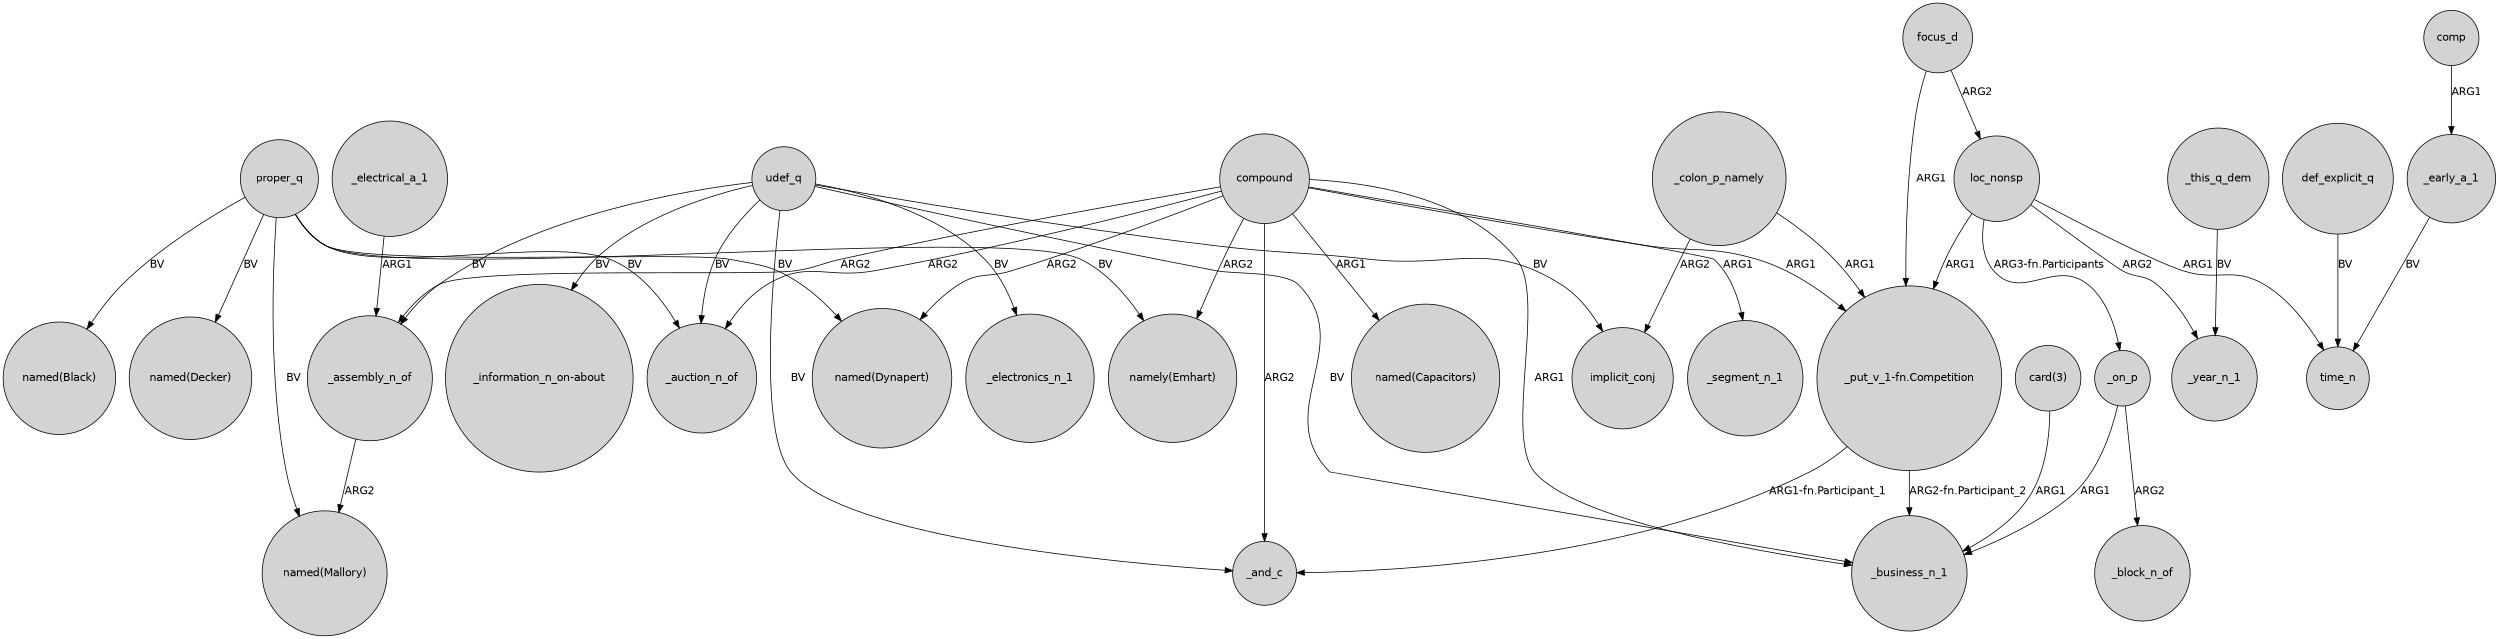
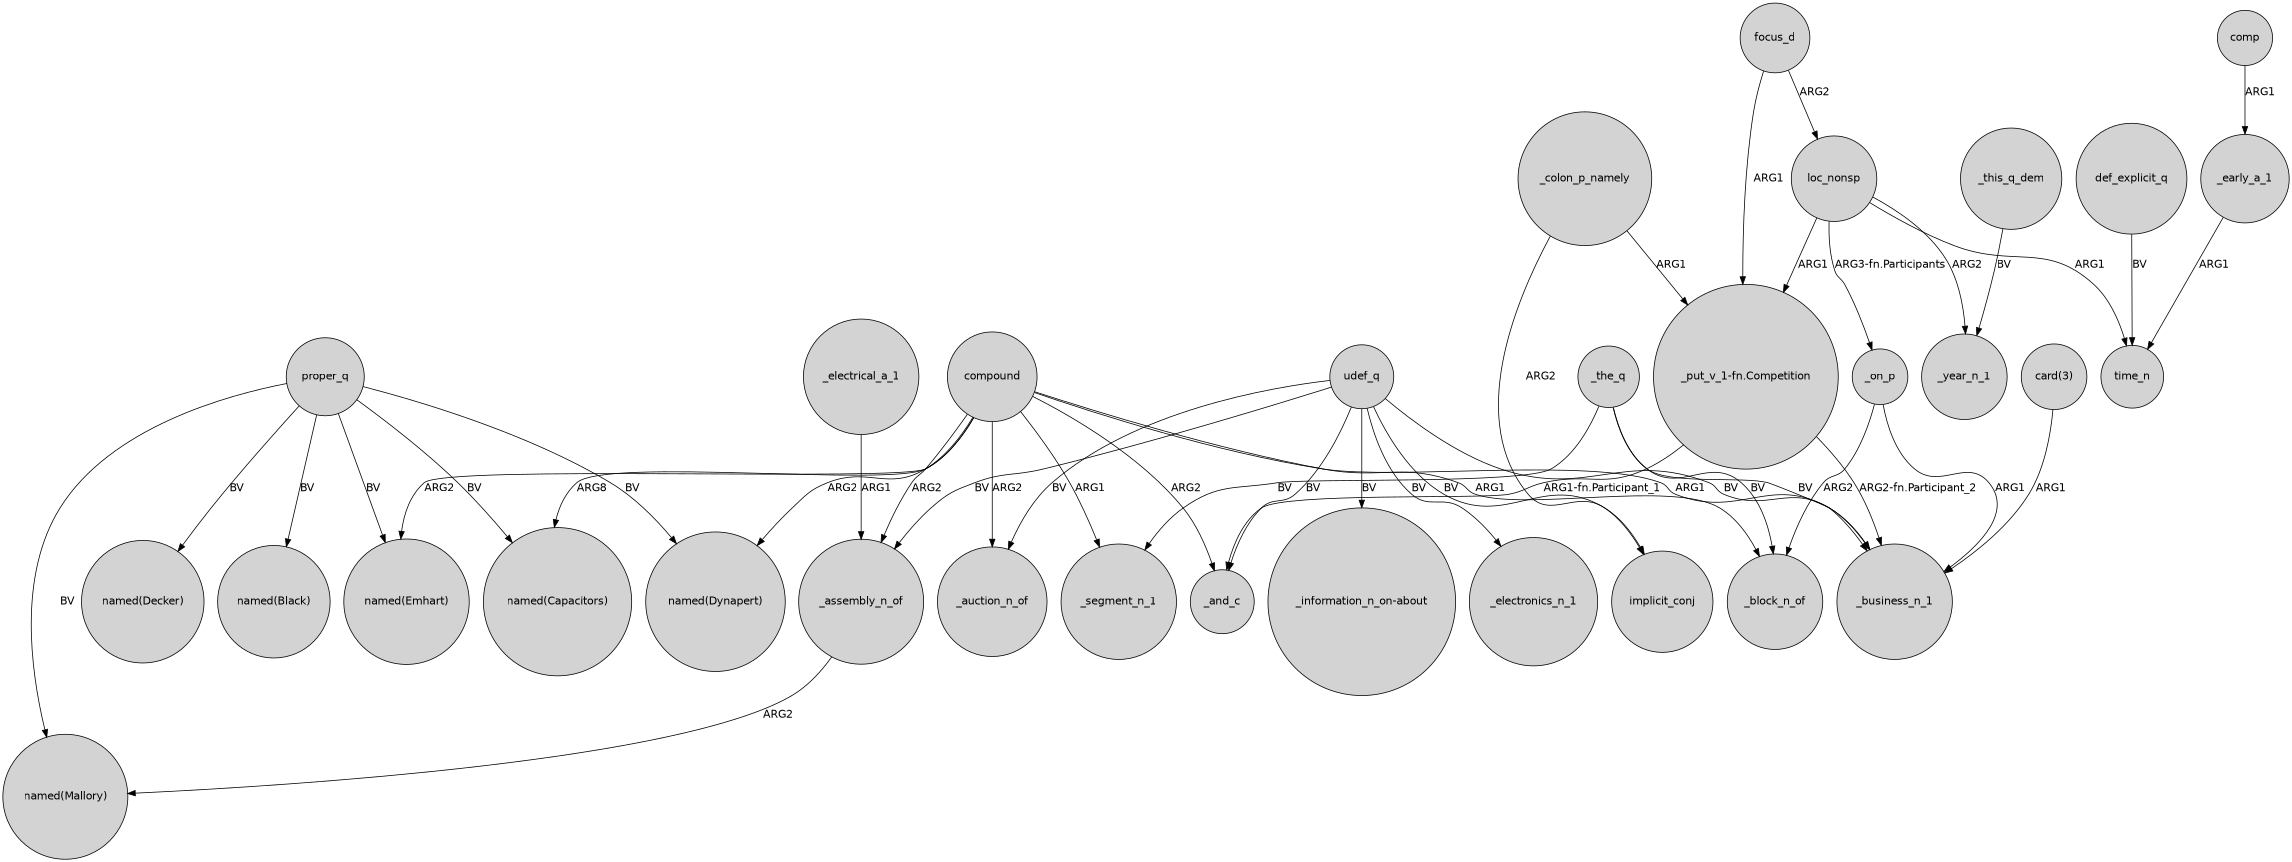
edge "compound" -> "_put_v_1-fn.Competition": now "compound" -> "_block_n_of"
edge "proper_q" -> "_auction_n_of": now "proper_q" -> "named(Capacitors)"
edge "compound" -> "named(Capacitors)": label "ARG1" -> "ARG8"
edge "_early_a_1" -> "time_n": label "BV" -> "ARG1"
node "_the_q": added
node "namely(Emhart)": label "namely(Emhart)" -> "named(Emhart)"
